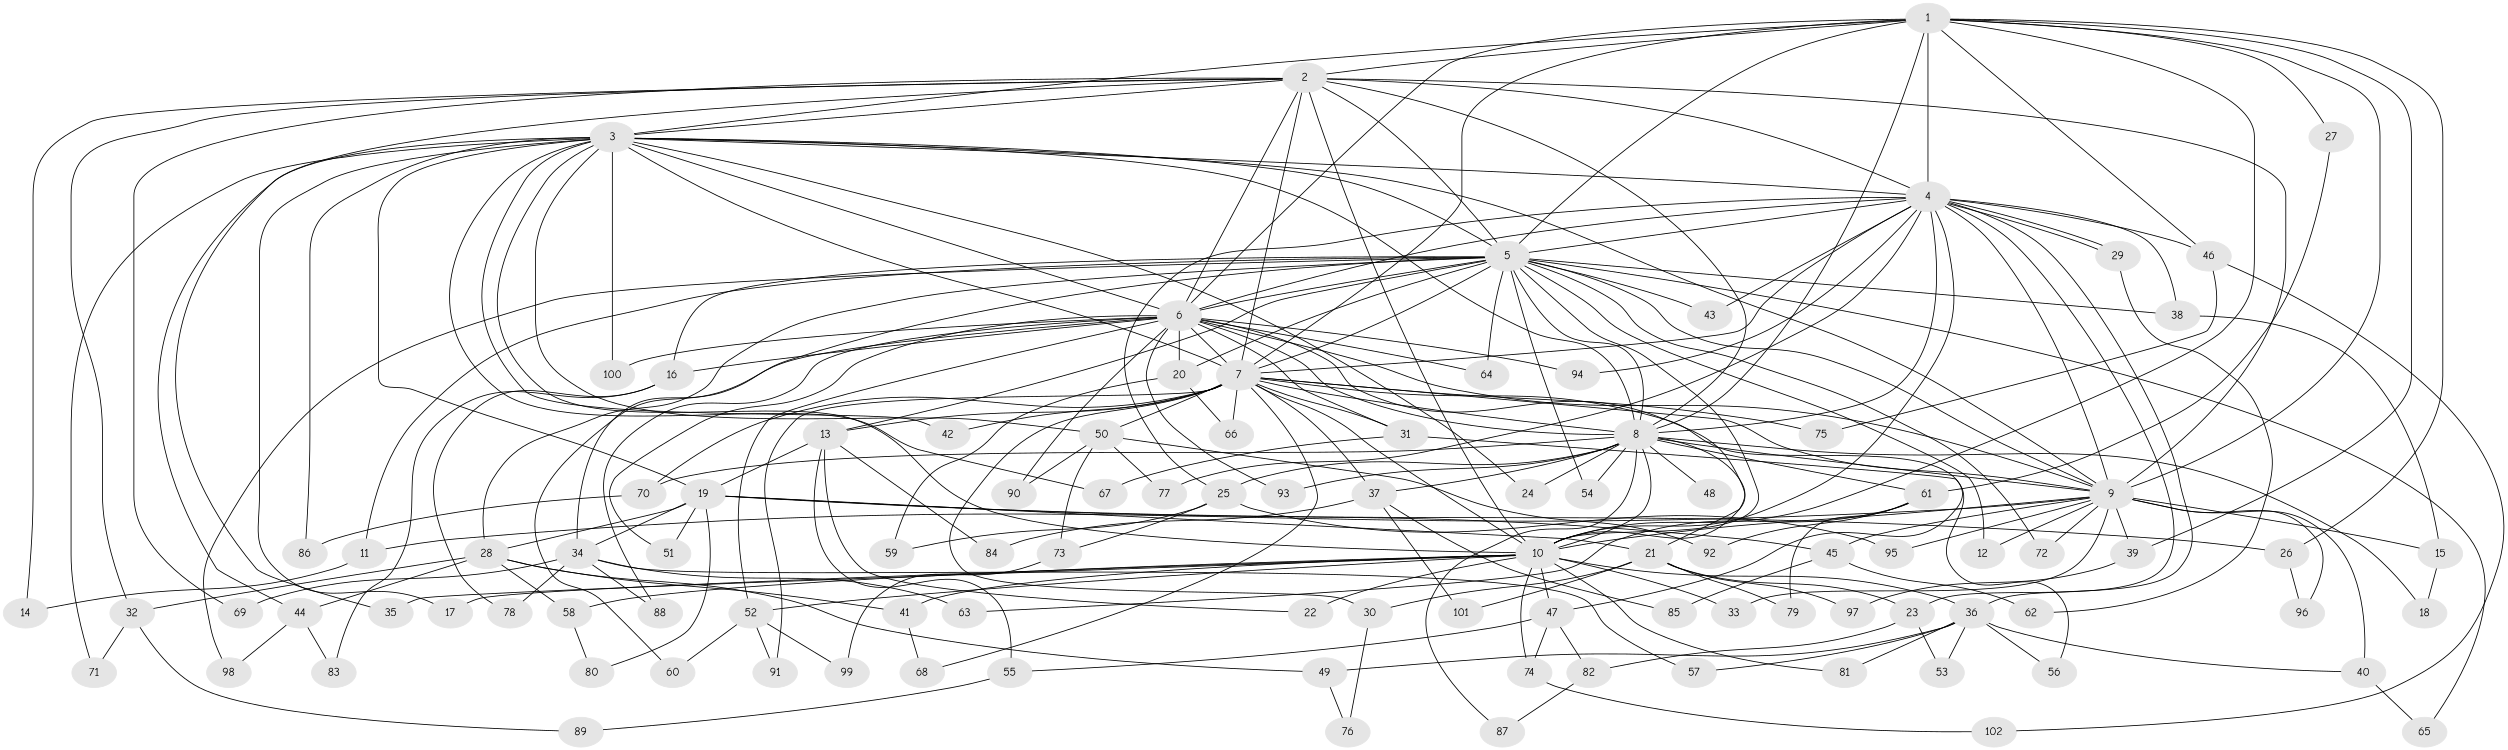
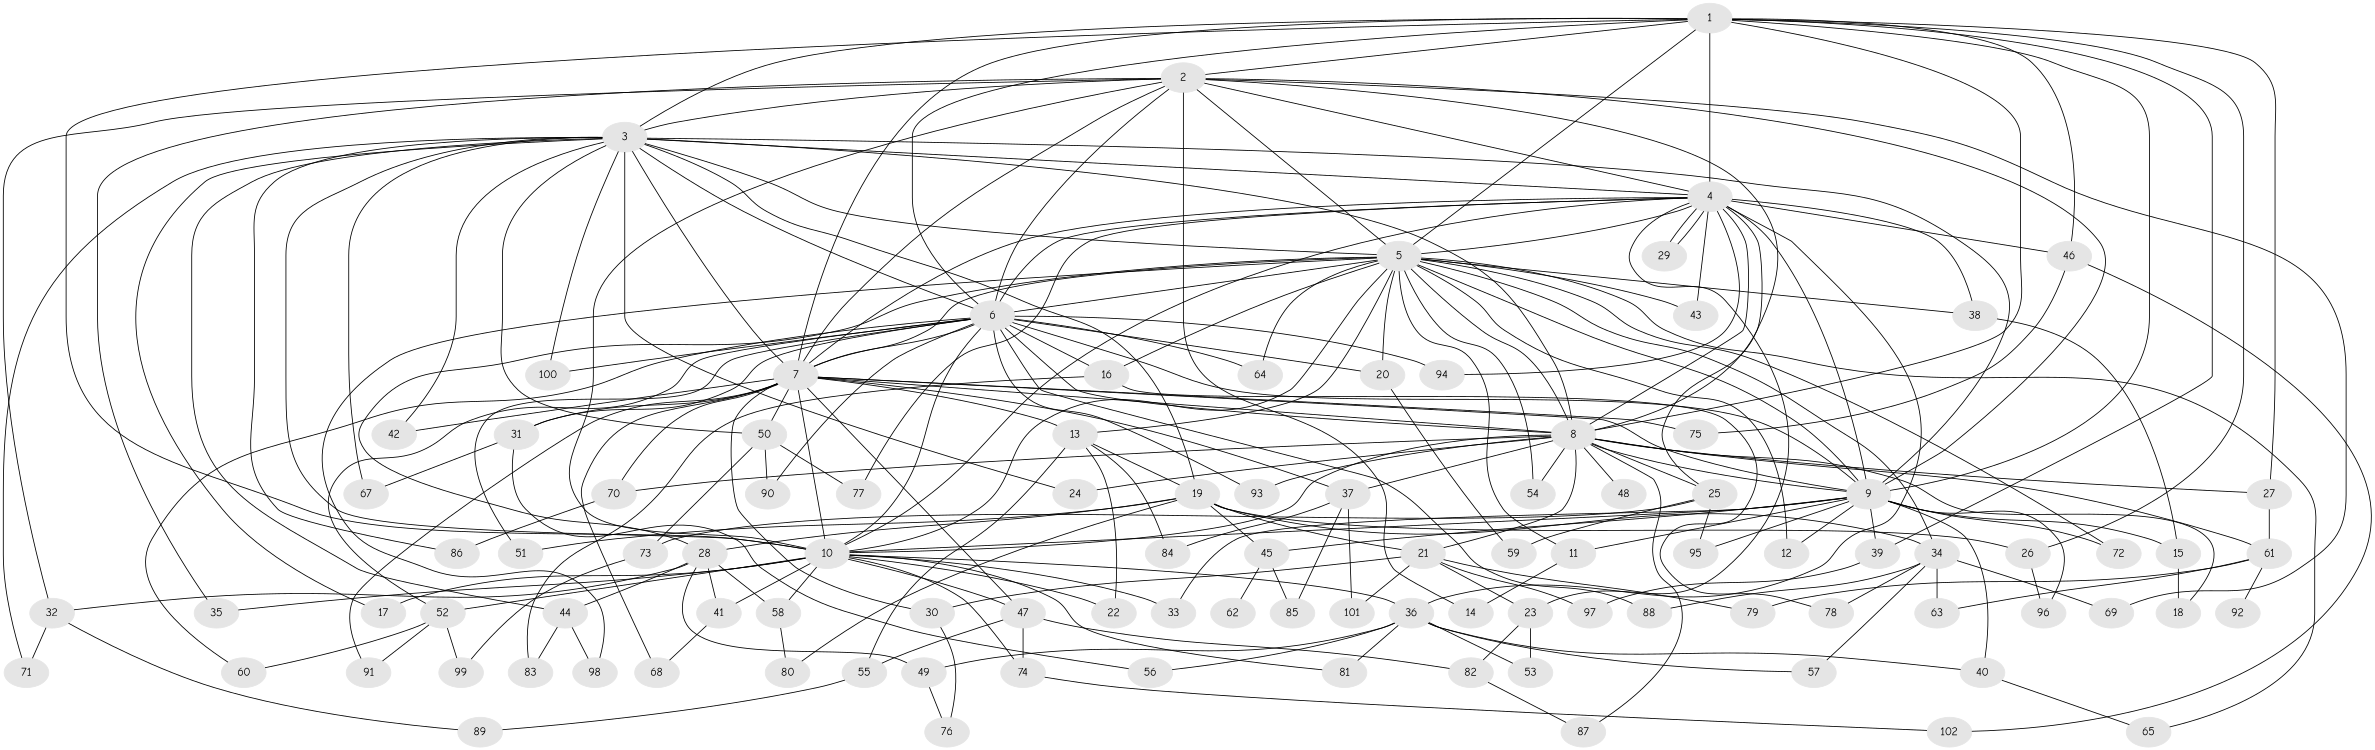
node "66": removed
edge "29" -- "62": removed
edge "50" -- "92": removed
edge "8" -- "27": added
